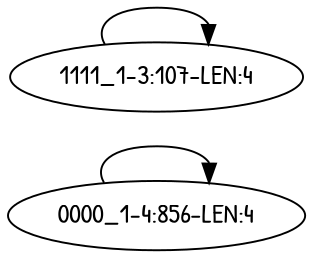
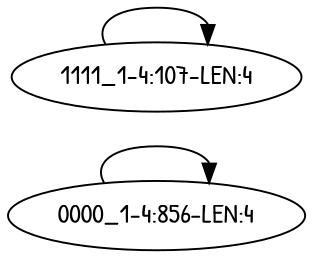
node "1111_1-3:107-LEN:4": label "1111_1-3:107-LEN:4" -> "1111_1-4:107-LEN:4"
